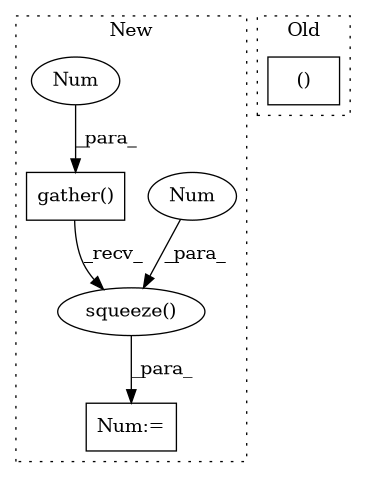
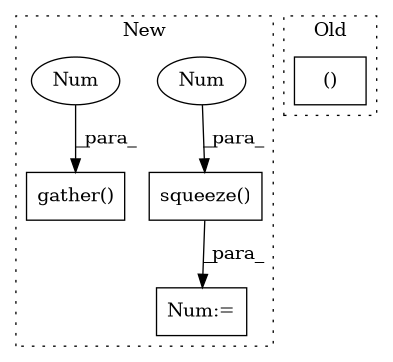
edge "gather()" -> "squeeze()": removed, label "_recv_"
node "squeeze()": shape ellipse -> box
